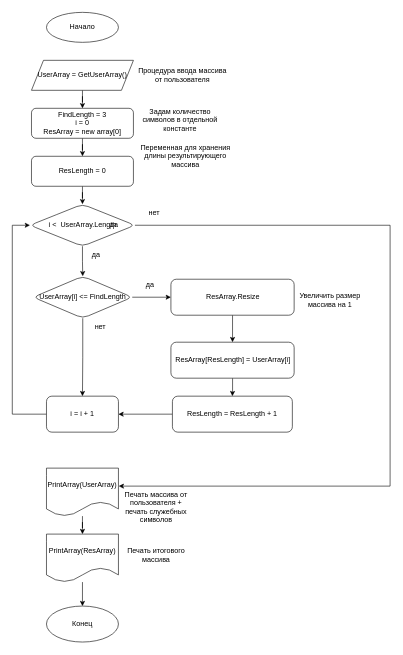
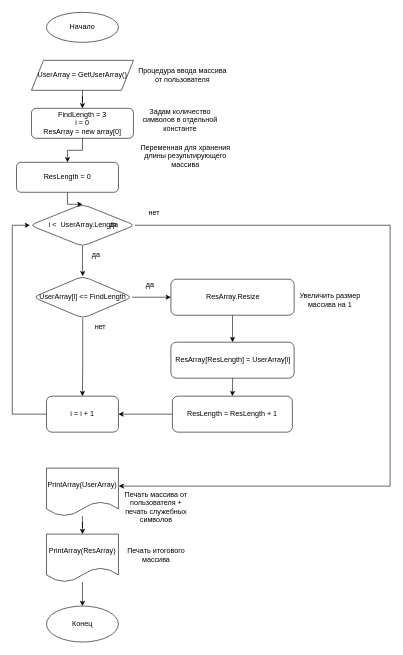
node "ResLength = 0": moved (83, 171) -> (68, 177)
